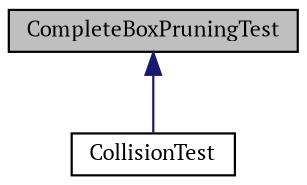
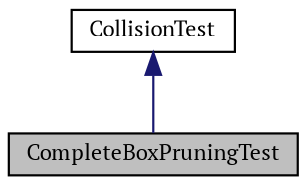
edge "CollisionTest" -> "CompleteBoxPruningTest": reversed
